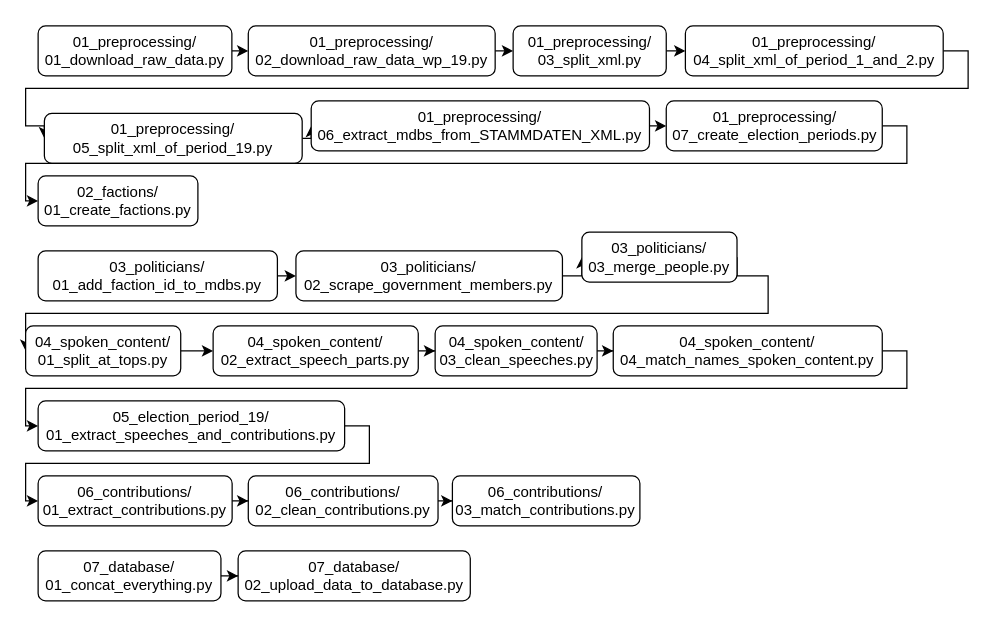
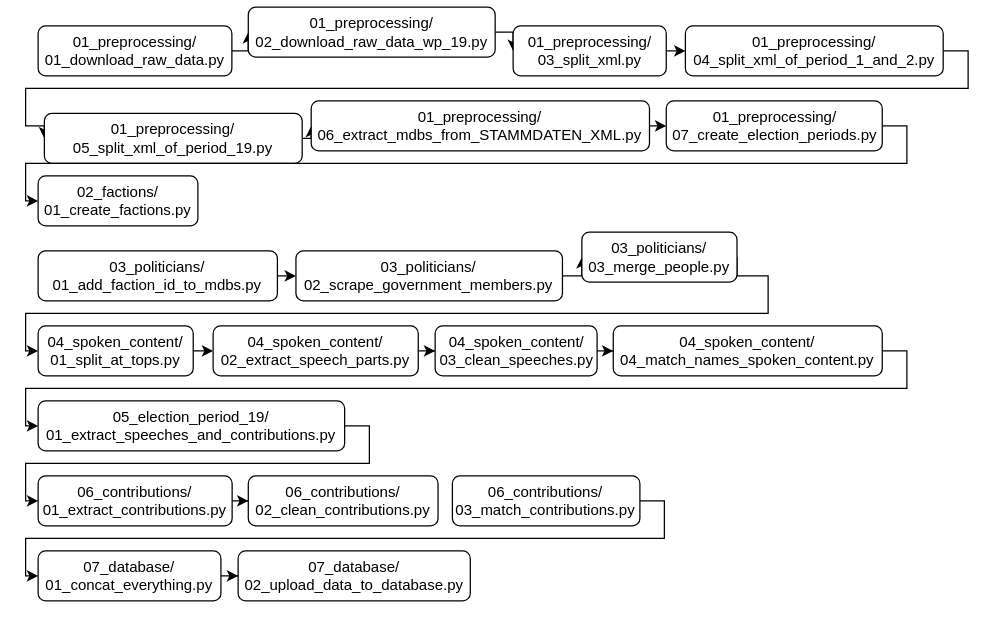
node "01_preprocessing/ 02_download_raw_data_wp_19.py": moved (372, 51) -> (372, 32)
node "04_spoken_content/ 01_split_at_tops.py": moved (103, 351) -> (116, 351)
edge "06_contributions/ 02_clean_contributions.py" -> "06_contributions/ 03_match_contributions.py": removed
edge "06_contributions/ 03_match_contributions.py" -> "07_database/ 01_concat_everything.py": added
